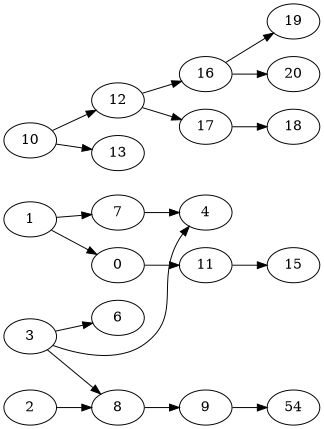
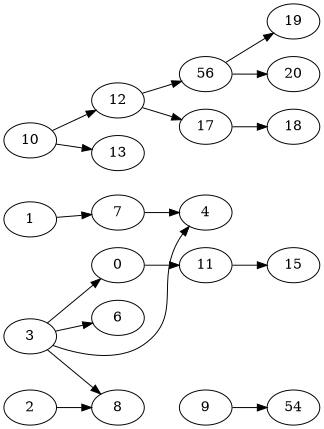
node "16": label "16" -> "56"
edge "1" -> "0": now "3" -> "0"
edge "8" -> "9": removed
